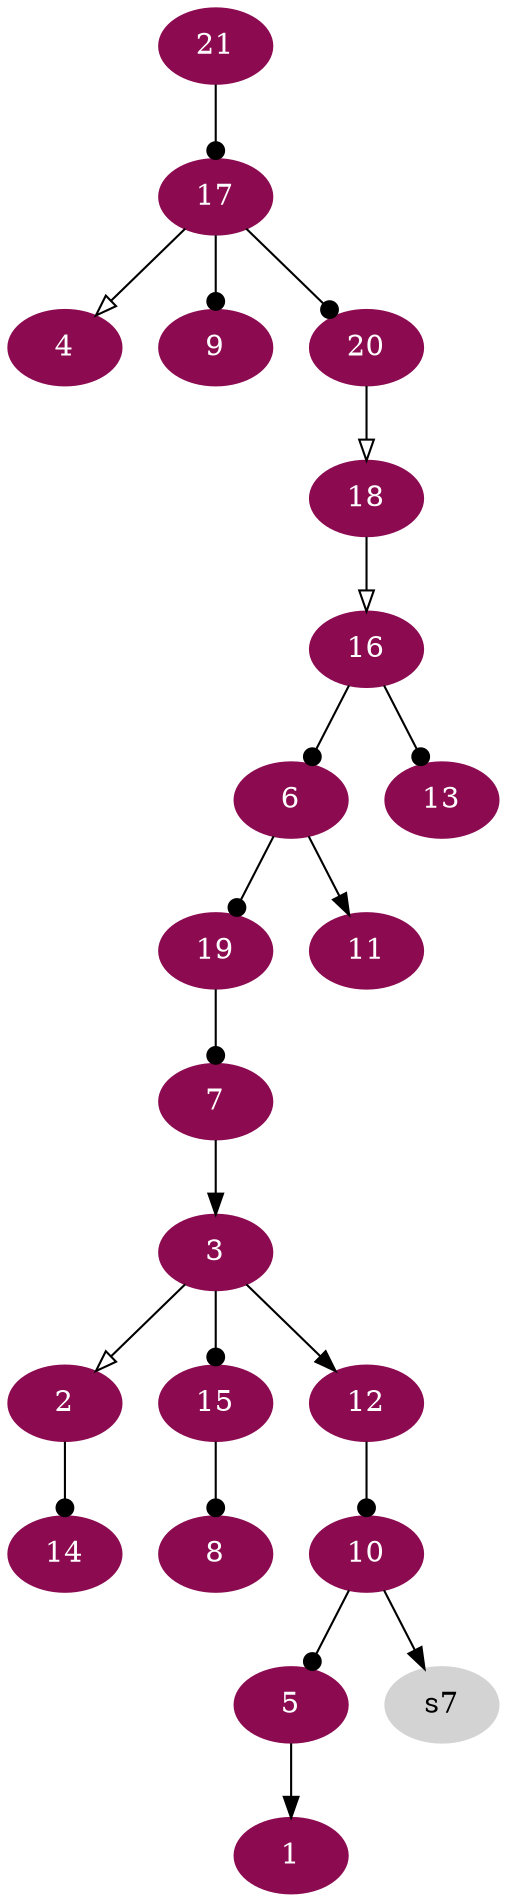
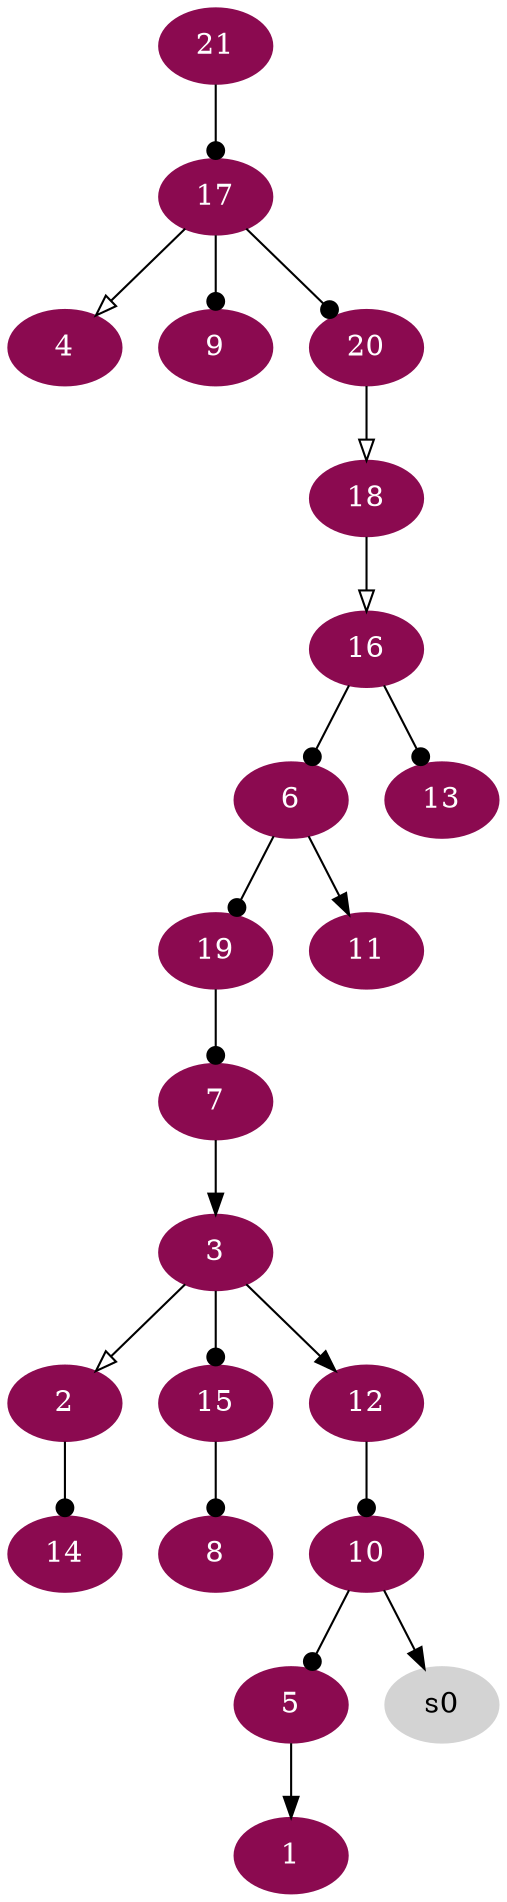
node "s7": label "s7" -> "s0"
